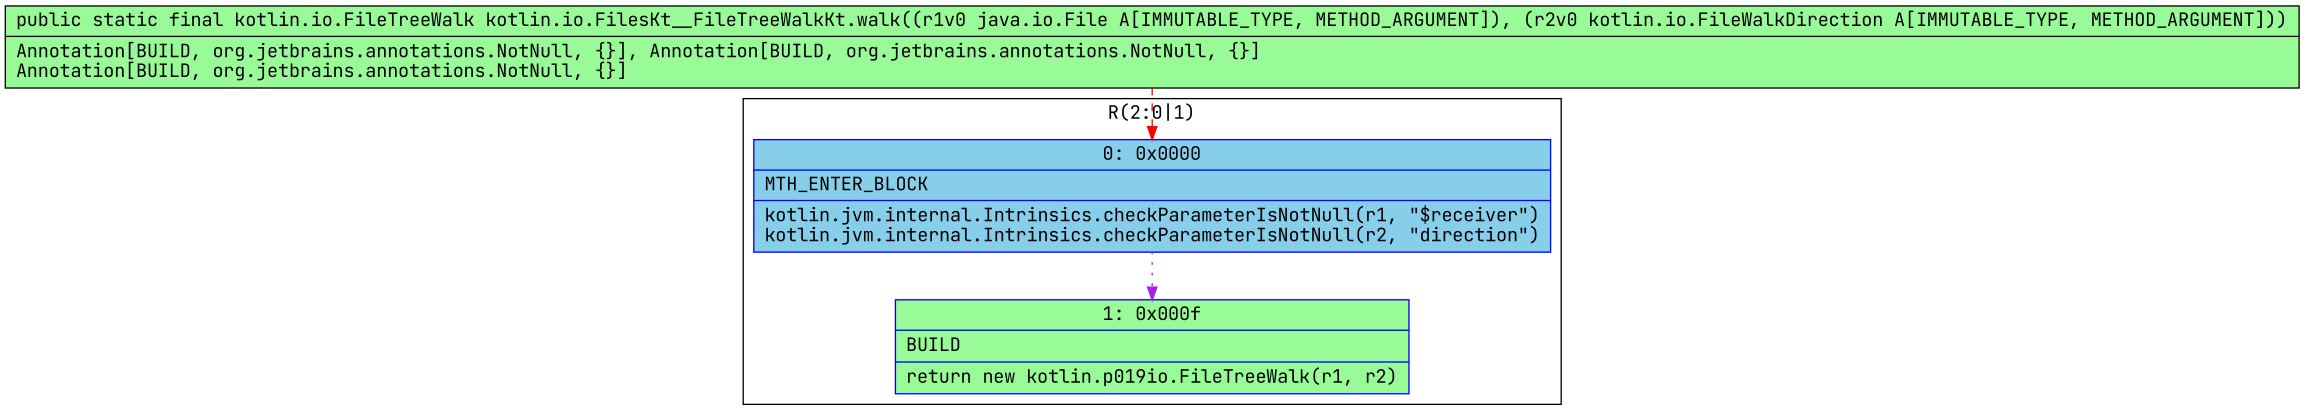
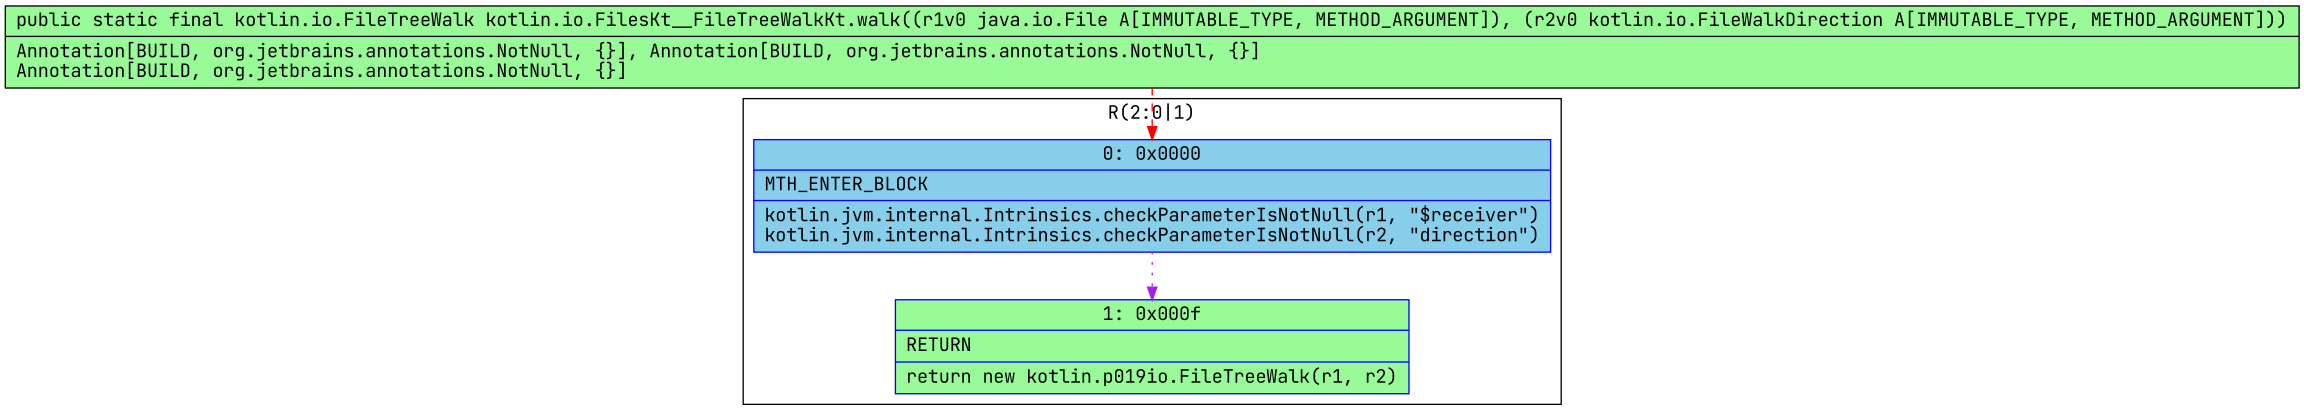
node "1: 0x000f": text "BUILD" -> "RETURN"
